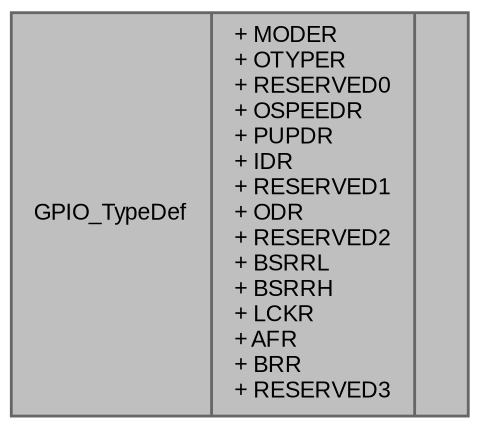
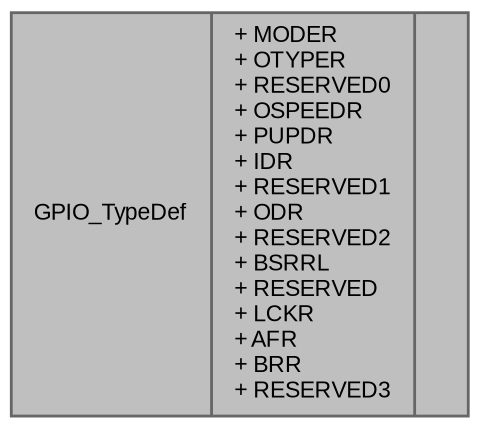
node "GPIO_TypeDef": text "+ BSRRH" -> "+ RESERVED"
